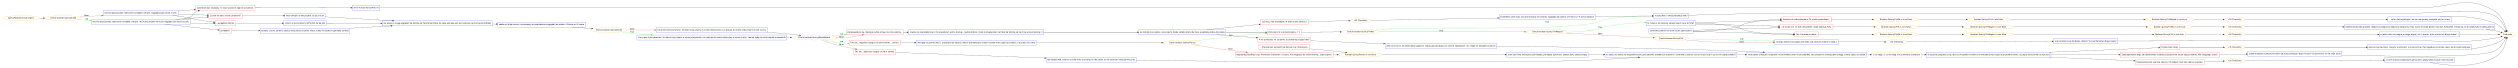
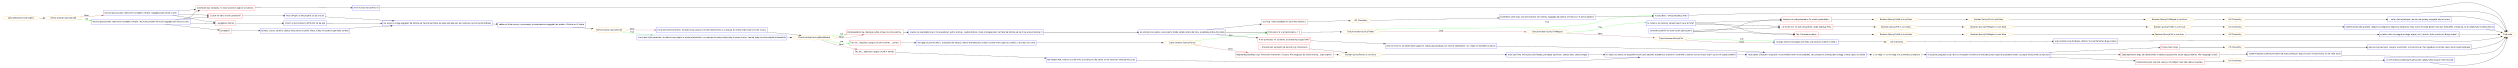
node "Już lecę. I tak przydałyby mi tobie nowe ubrania :)": label "Już lecę. I tak przydałyby mi tobie nowe ubrania :)" -> "Już lecę. I tak przydałyby mi się nowe ubrania :)"
